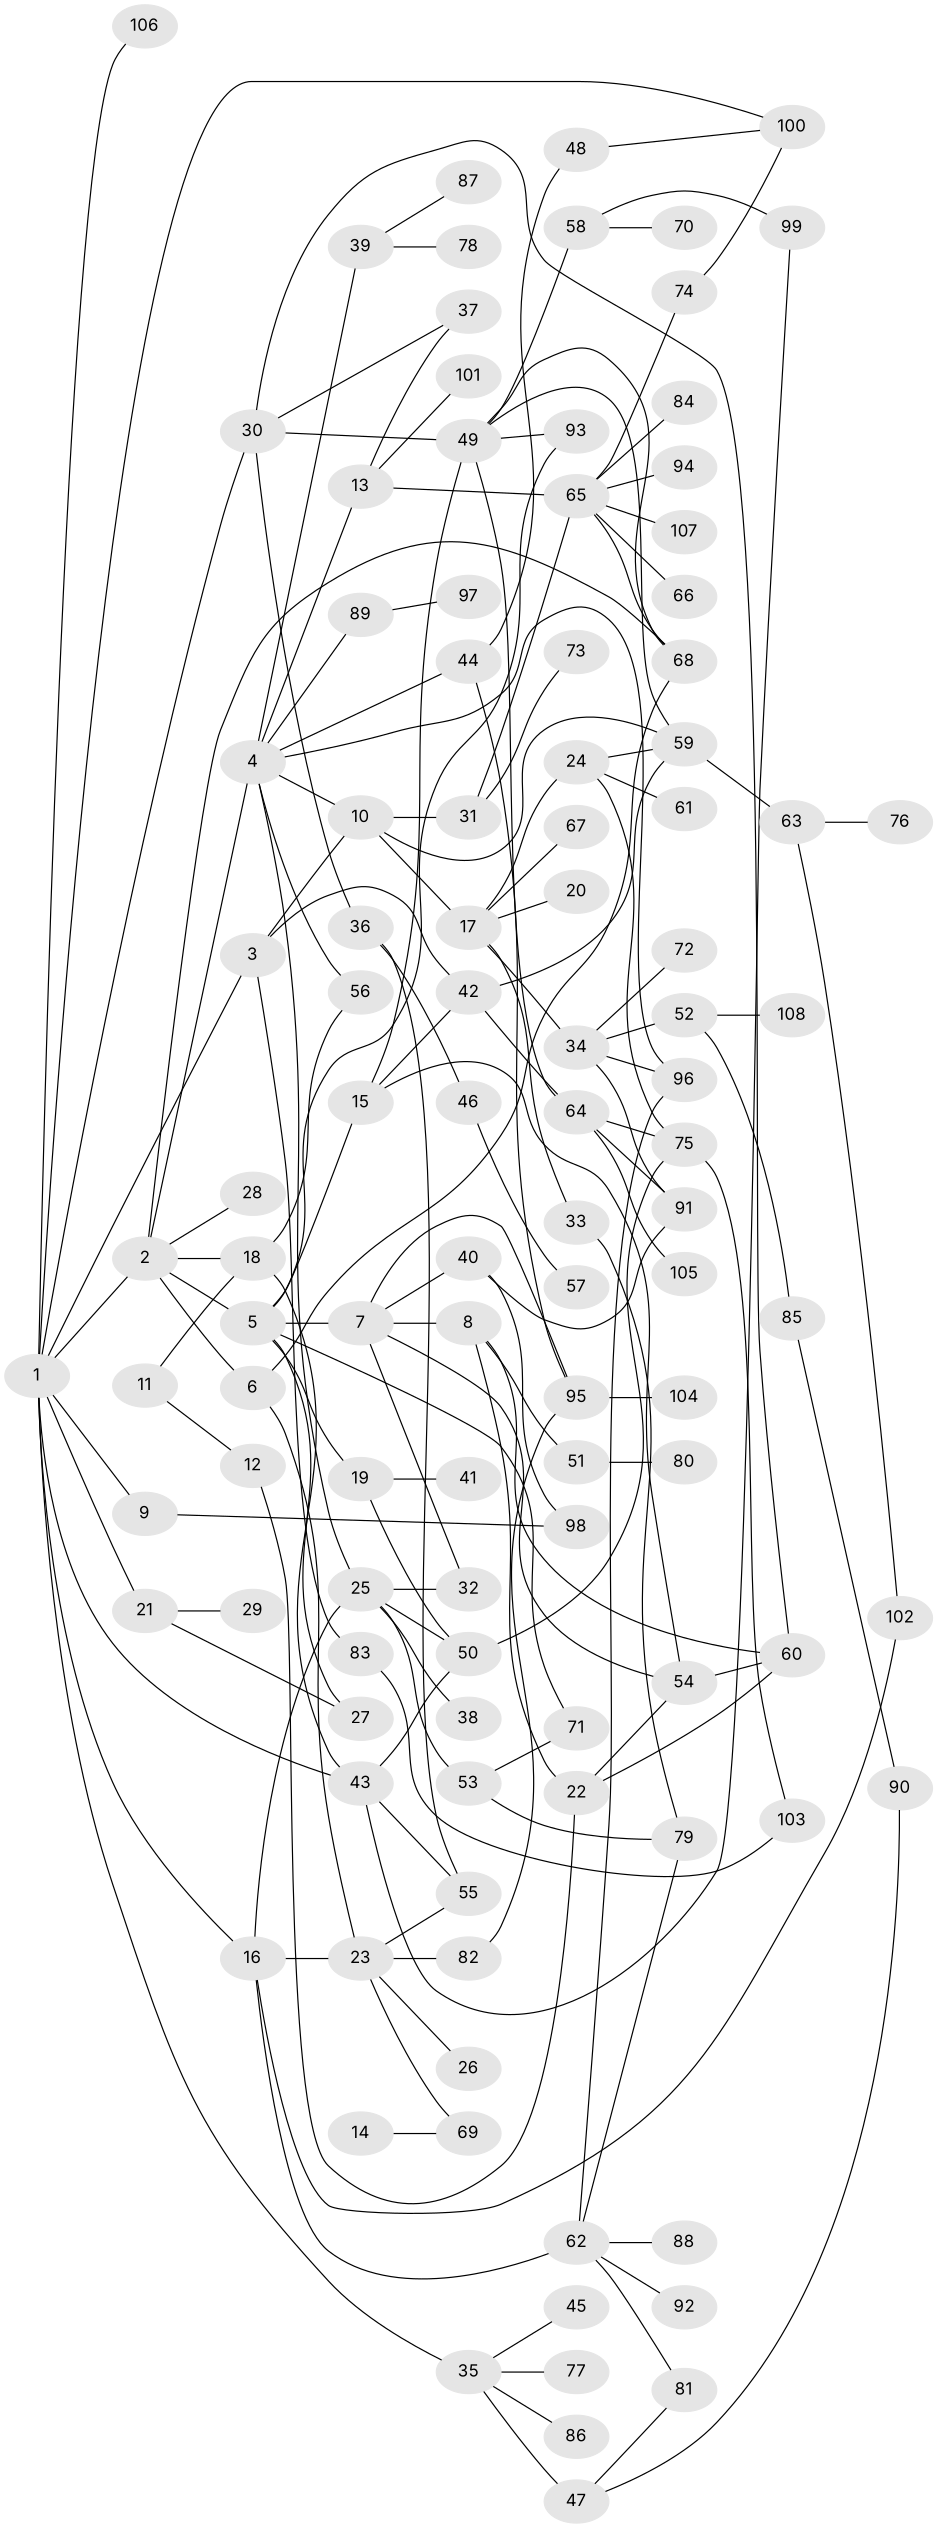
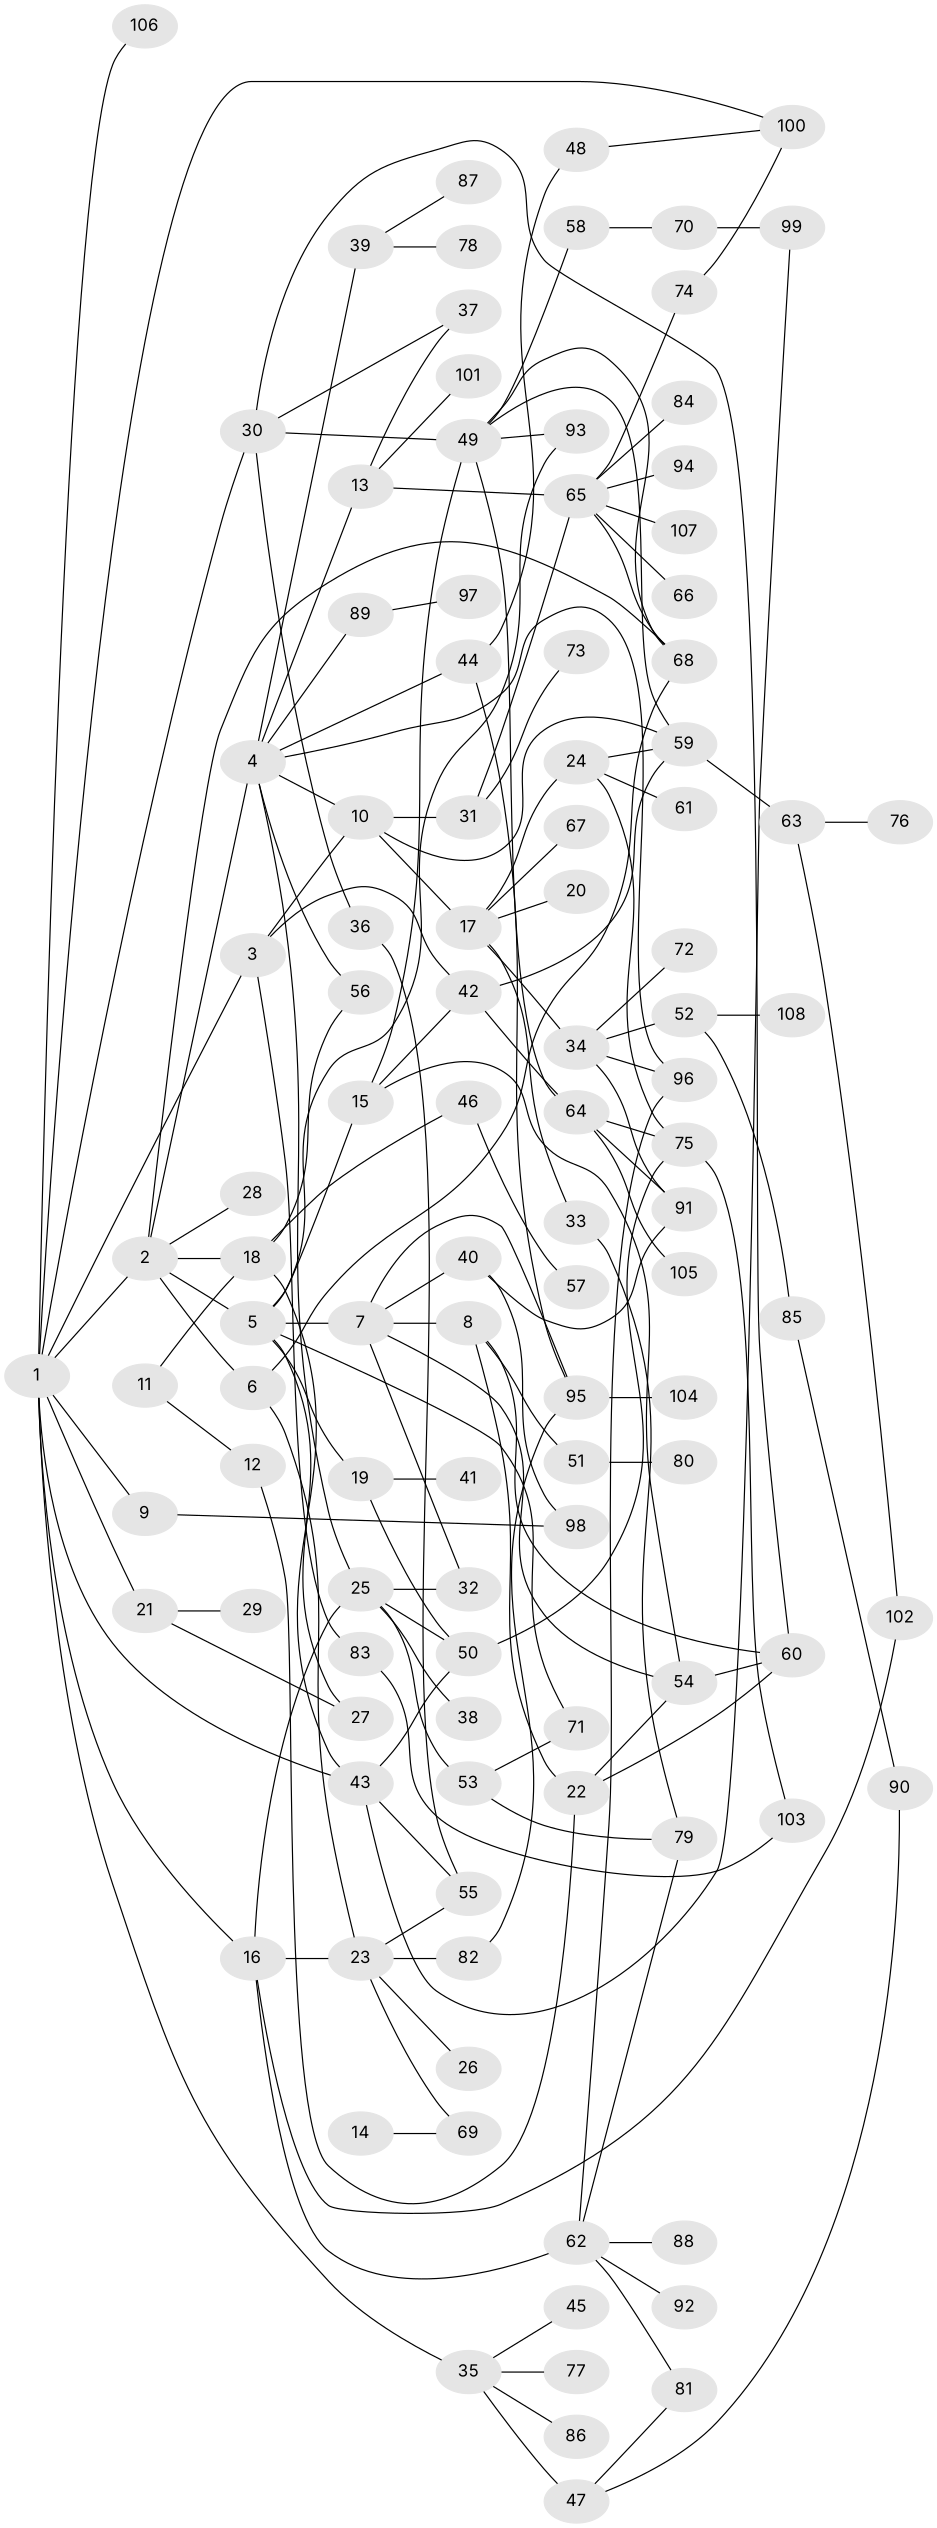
edge "58" -- "99": now "70" -- "99"
edge "36" -- "46": now "18" -- "46"
